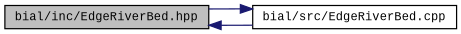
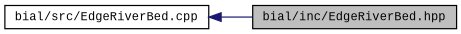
edge "bial/src/EdgeRiverBed.cpp" -> "bial/inc/EdgeRiverBed.hpp": removed
